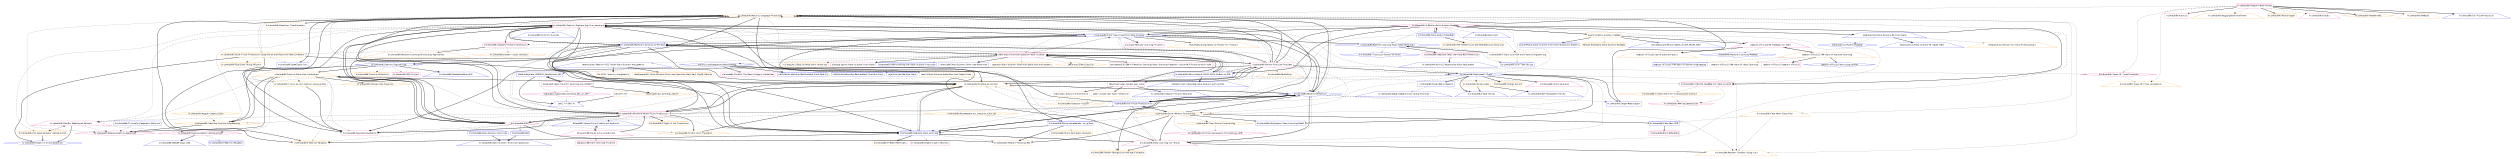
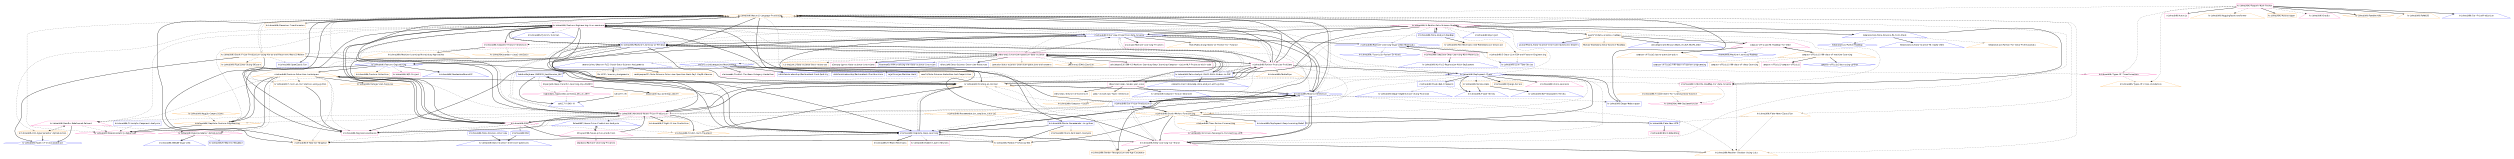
node "krishnaik06/PCA-Geometrical-And-Mathematical-Intuition": label "krishnaik06/PCA-Geometrical-And-Mathematical-Intuition" -> "krishnaik06/PCA-Materials-And-Mathematical-Intuition"
edge "krishnaik06/Deep-Learning-Car-Brand" -> "krishnaik06/Malaria-Detection": style dashed -> bold
